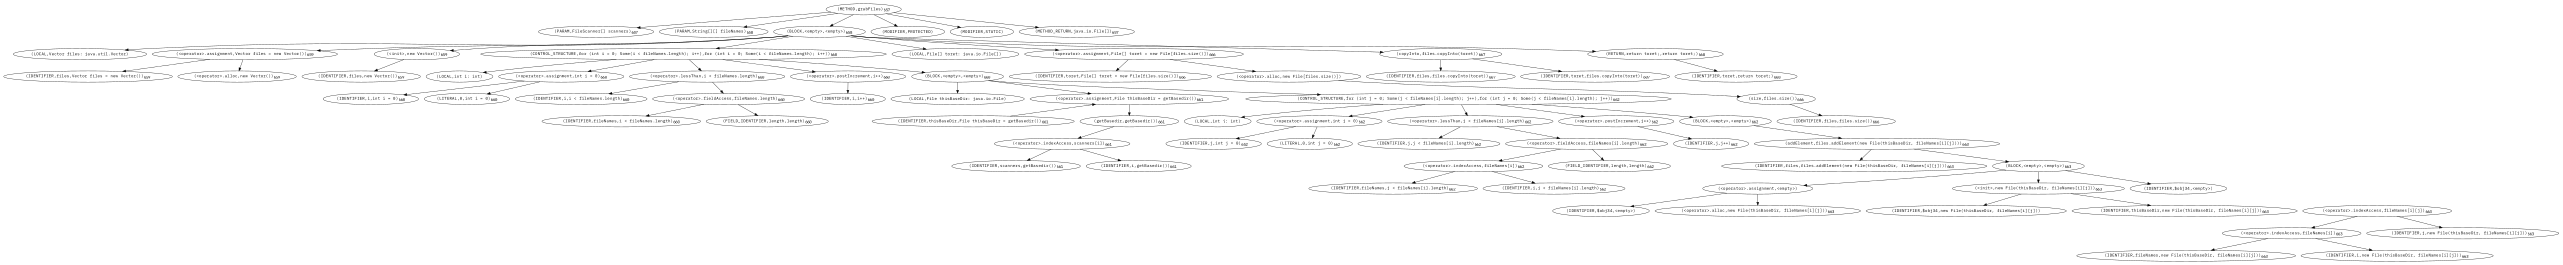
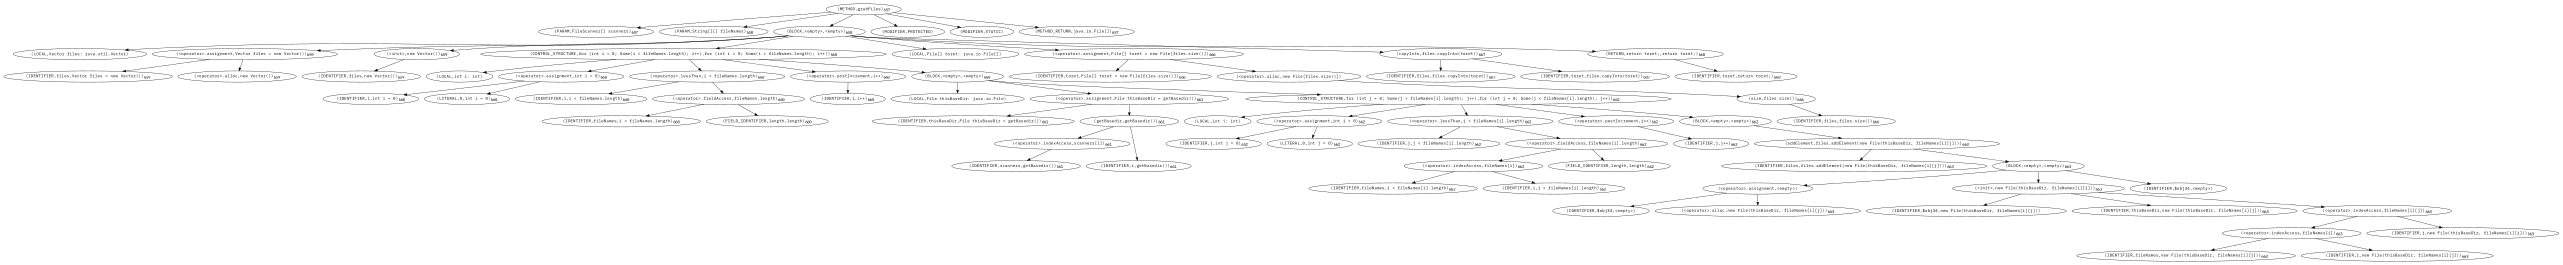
edge "(IDENTIFIER,thisBaseDir,File thisBaseDir = getBasedir())" -> "(<operator>.assignment,File thisBaseDir = getBasedir())": reversed
edge "(<operator>.indexAccess,scanners[i])" -> "(IDENTIFIER,i,getBasedir())": now "(getBasedir,getBasedir())" -> "(IDENTIFIER,i,getBasedir())"
edge "(<init>,new File(thisBaseDir, fileNames[i][j]))" -> "(<operator>.indexAccess,fileNames[i][j])": added
